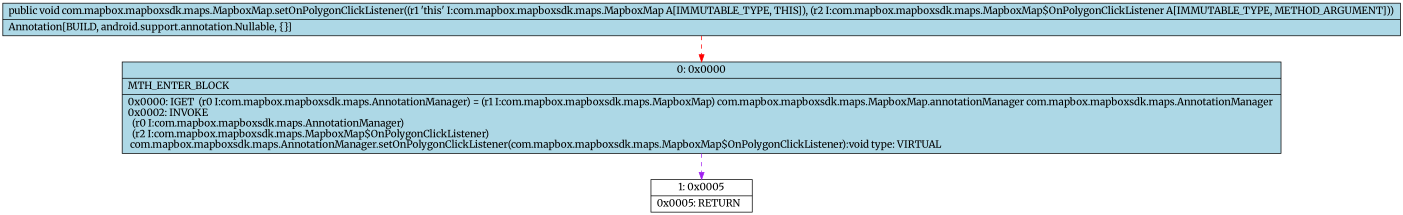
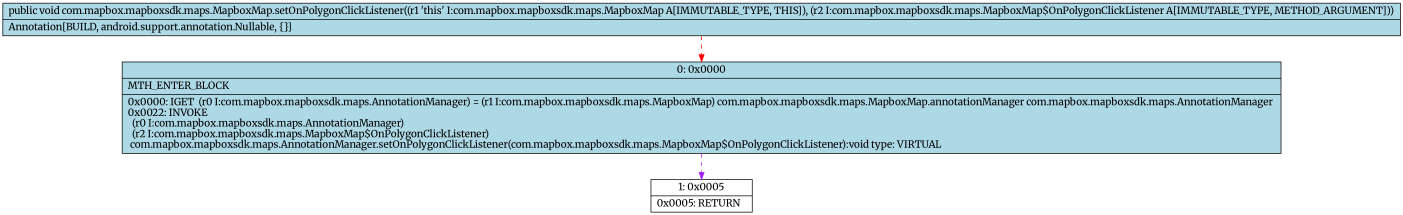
node "0: 0x0000": text "0x0002: INVOKE" -> "0x0022: INVOKE"
